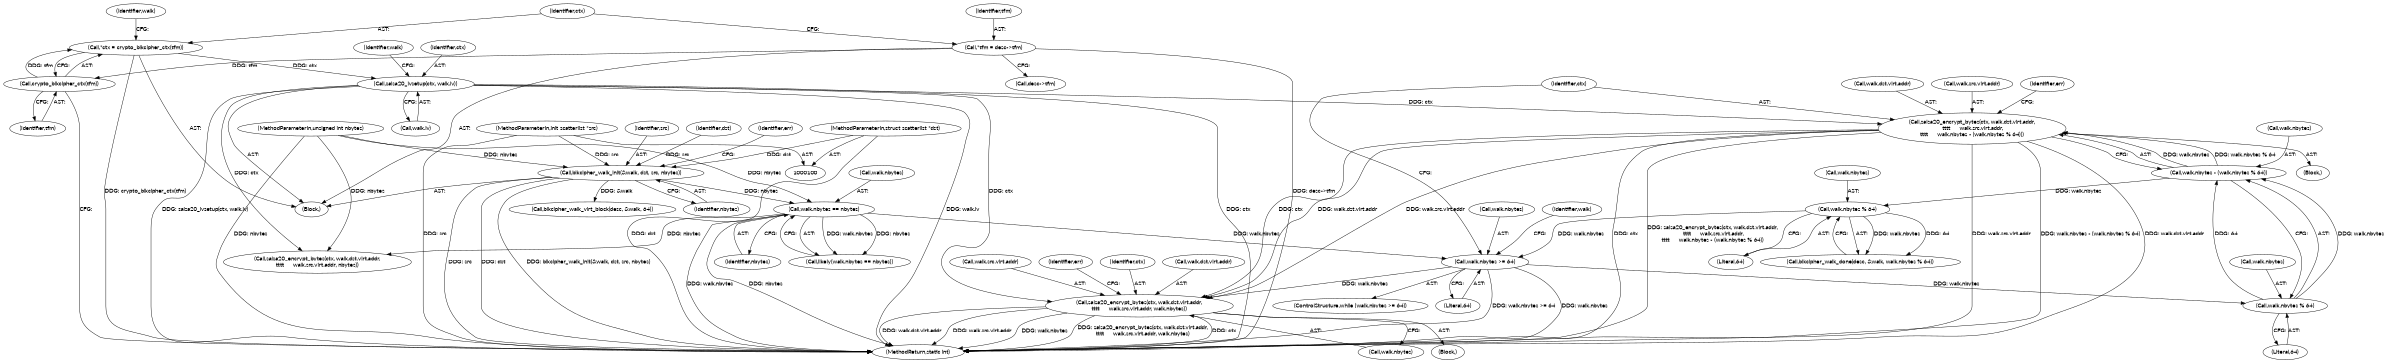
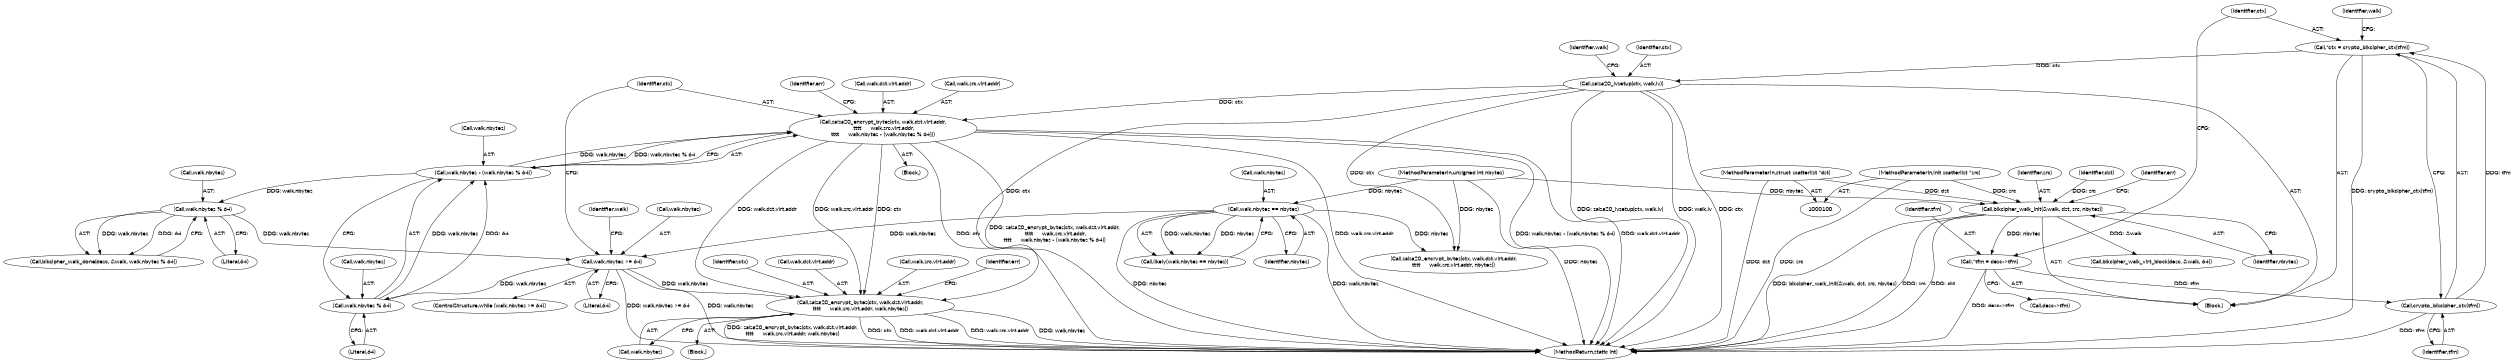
node "(Call,walk.iv)": removed
edge "(Call,blkcipher_walk_init(&walk, dst, src, nbytes))" -> "(Call,walk.nbytes == nbytes)": now "(Call,blkcipher_walk_init(&walk, dst, src, nbytes))" -> "(Call,*tfm = desc->tfm)"
edge "(Call,crypto_blkcipher_ctx(tfm))" -> "(MethodReturn,static int)": label "CFG: " -> "DDG: tfm"
